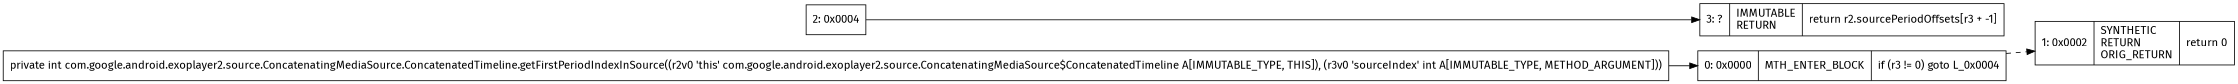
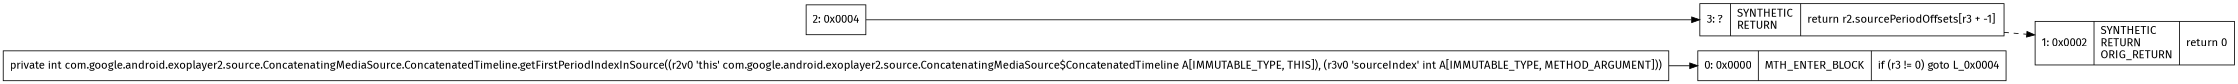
node "3: ?": text "IMMUTABLE" -> "SYNTHETIC"
edge "0: 0x0000" -> "1: 0x0002": now "3: ?" -> "1: 0x0002"
